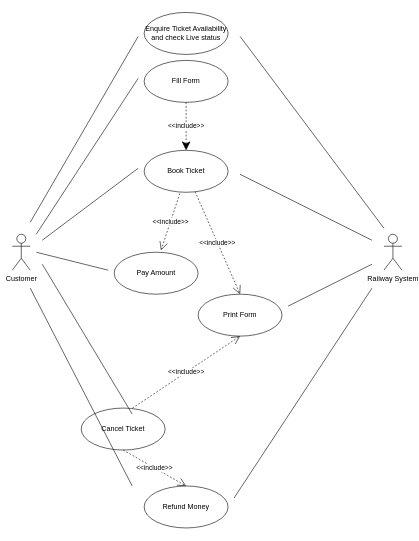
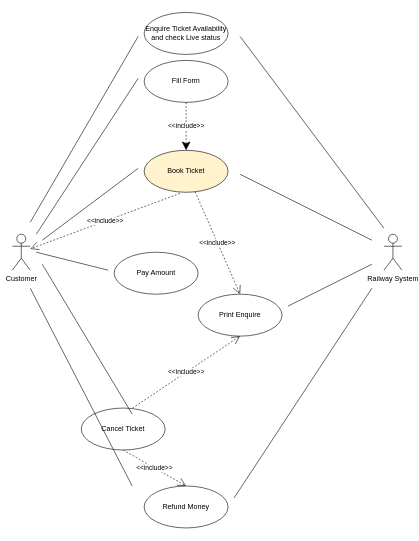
node "Book Ticket": fillcolor #ffffff -> #fff2cc
edge "Book Ticket" -> "Pay Amount": now "Book Ticket" -> "Customer"
node "Print Form": label "Print Form" -> "Print Enquire"
